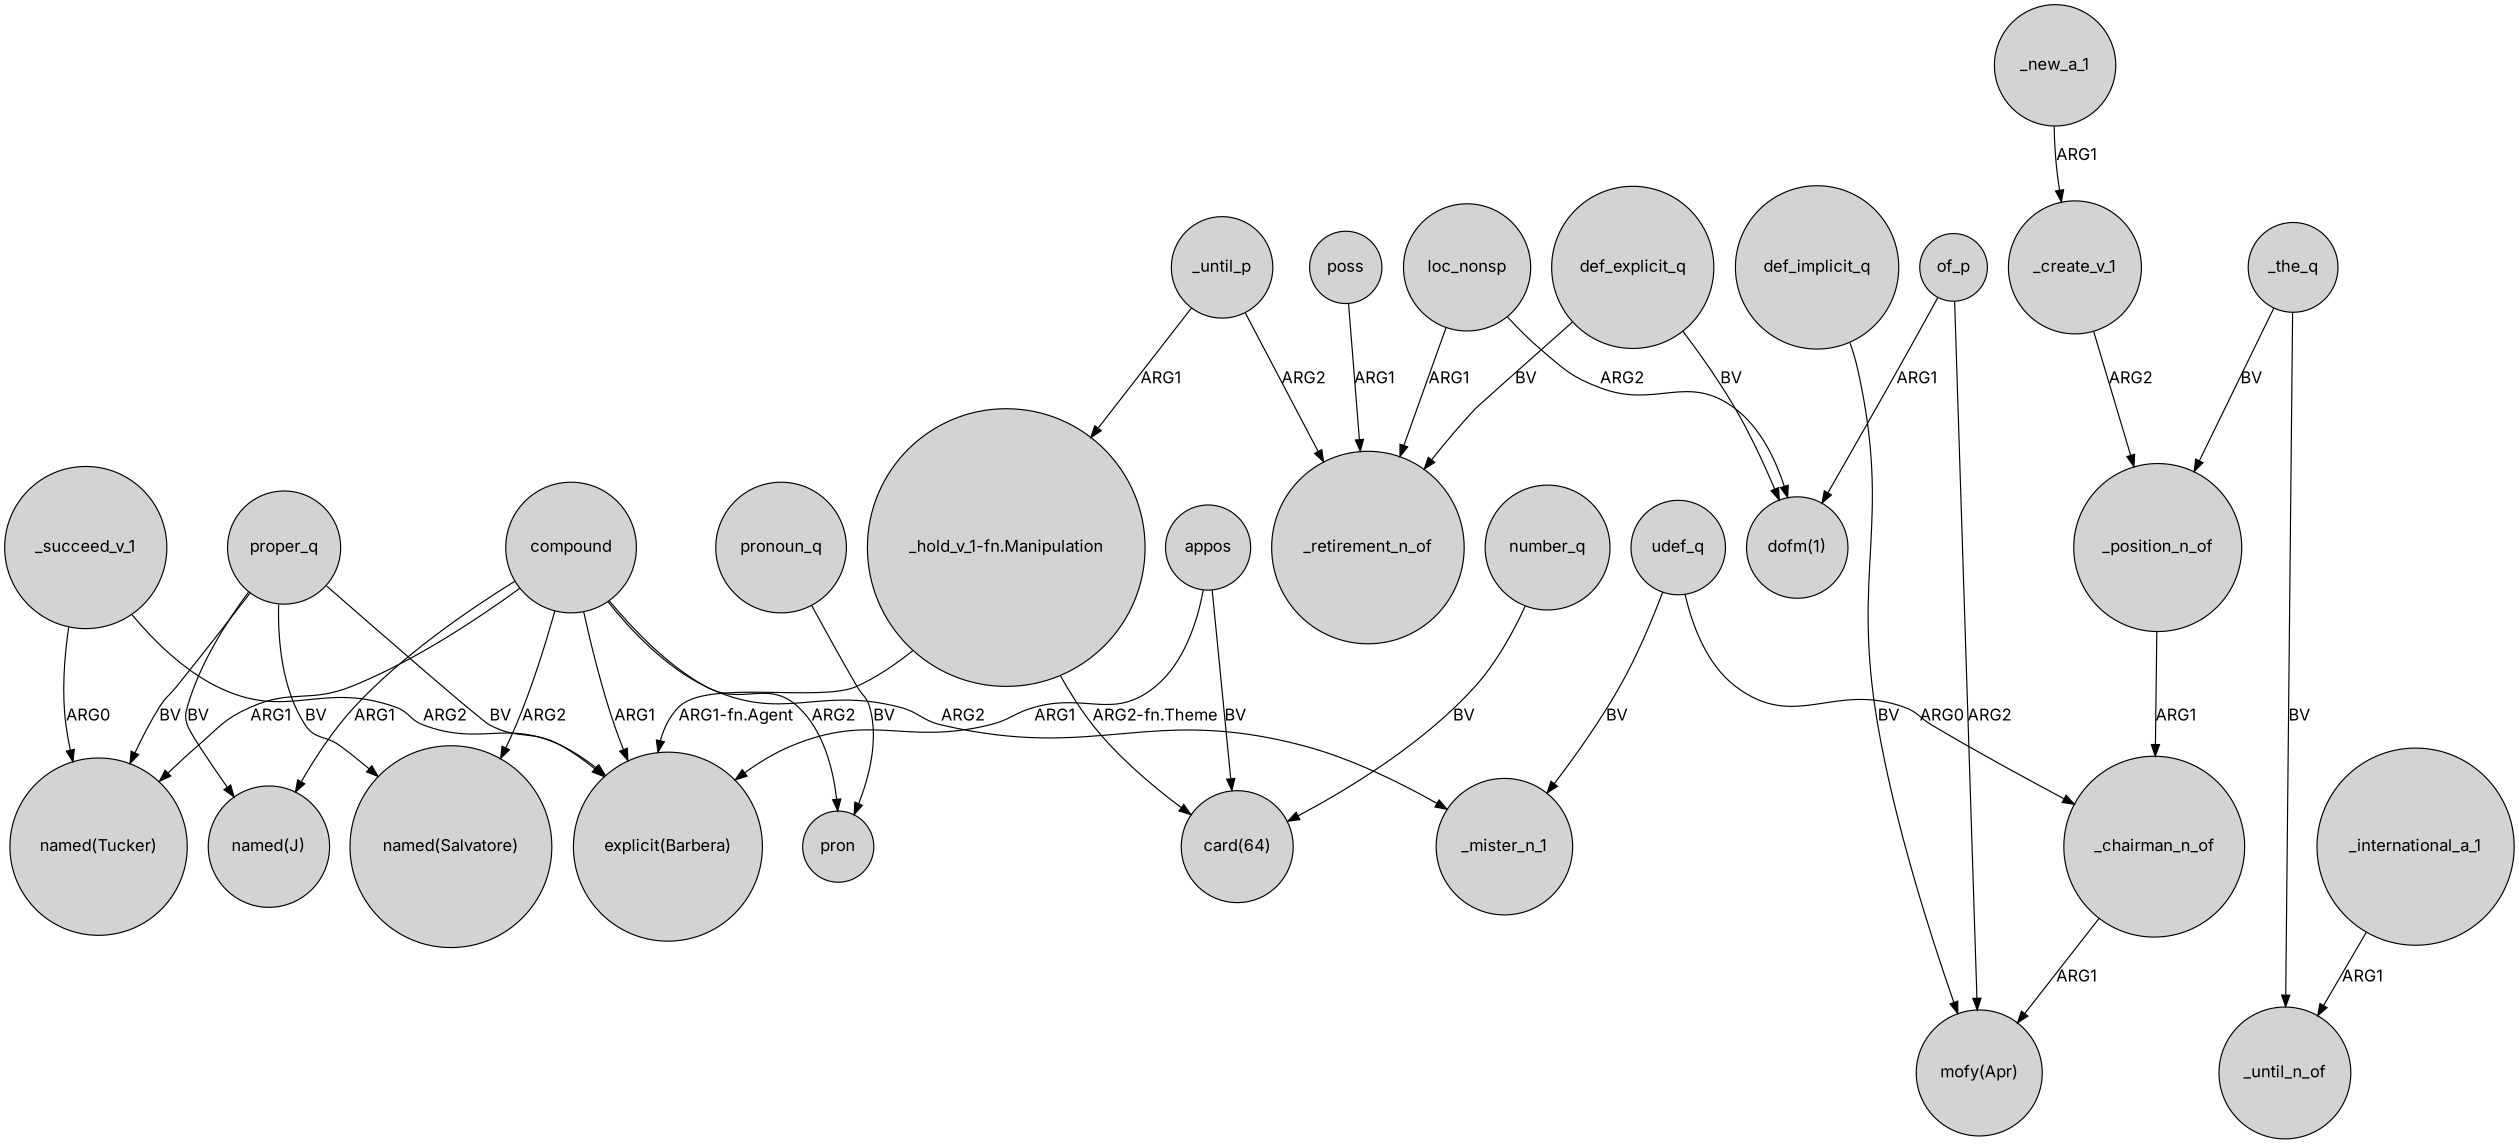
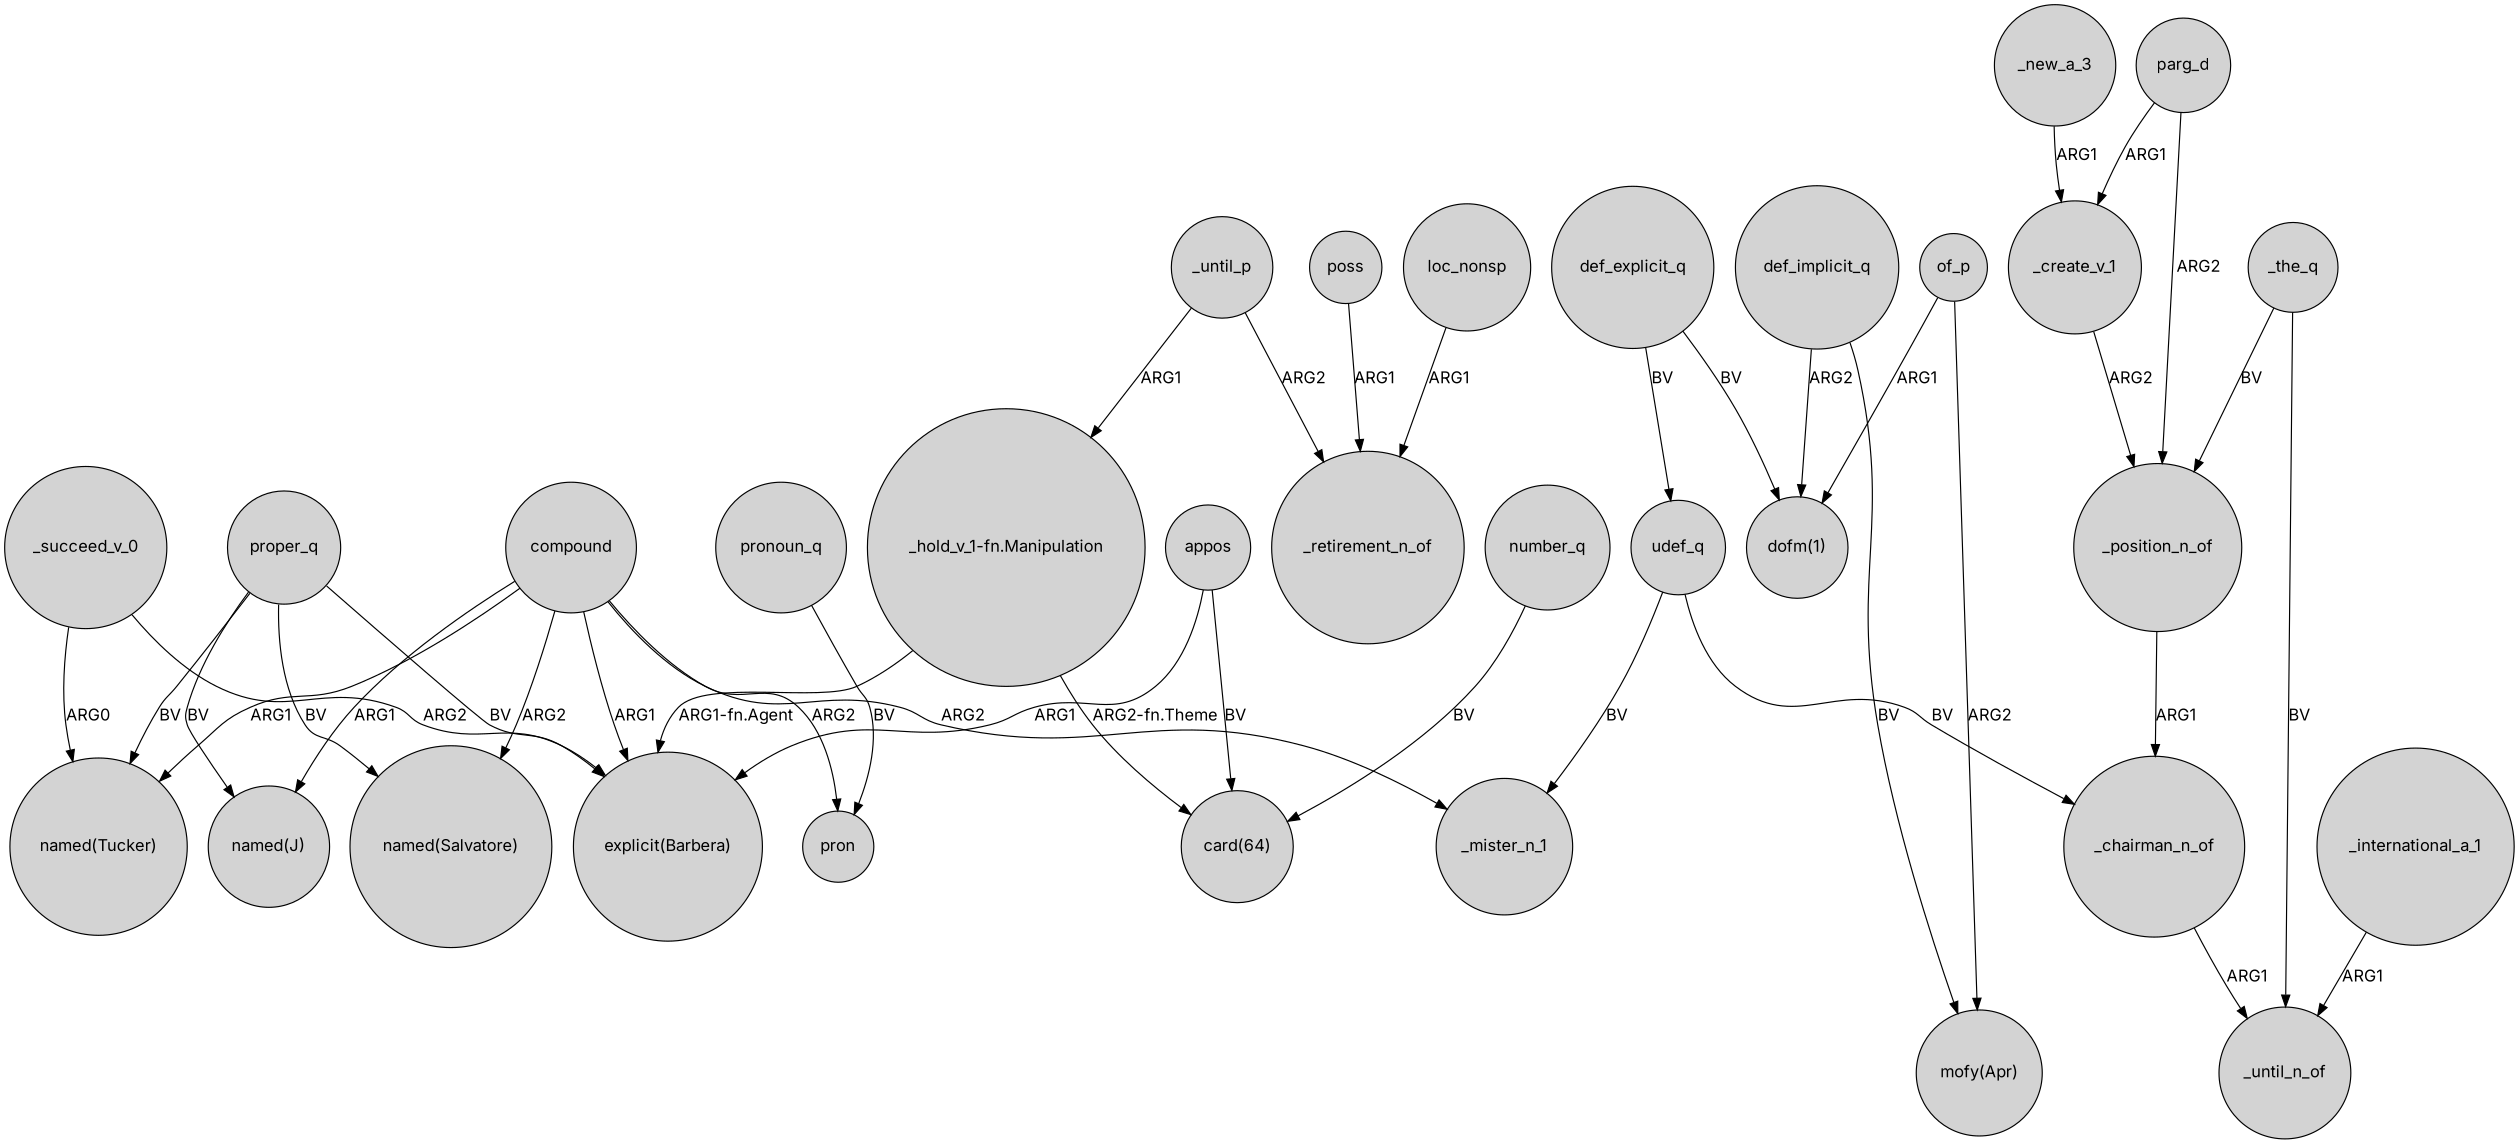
node "_new_a_1": label "_new_a_1" -> "_new_a_3"
node "parg_d": added
edge "def_explicit_q" -> "_retirement_n_of": now "def_explicit_q" -> "udef_q"
edge "loc_nonsp" -> "dofm(1)": now "def_implicit_q" -> "dofm(1)"
node "_succeed_v_1": label "_succeed_v_1" -> "_succeed_v_0"
edge "udef_q" -> "_chairman_n_of": label "ARG0" -> "BV"
edge "_chairman_n_of" -> "mofy(Apr)": now "_chairman_n_of" -> "_until_n_of"
